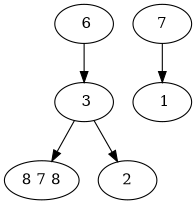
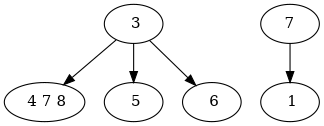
edge "6" -> "3": reversed
node "8 7 8": label "8 7 8" -> "4 7 8"
node "2": label "2" -> "5"
